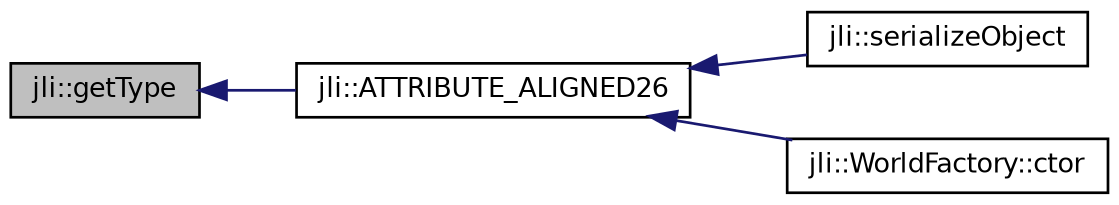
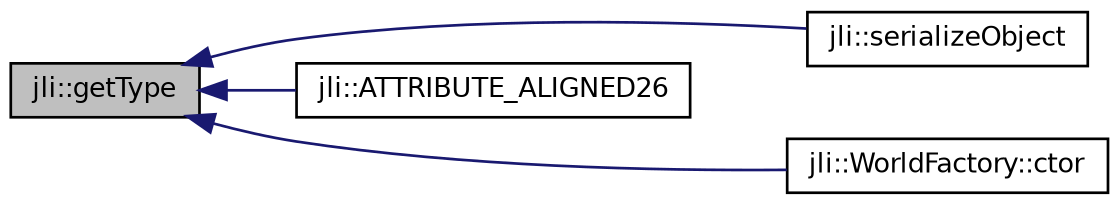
edge "jli::serializeObject" -> "jli::ATTRIBUTE_ALIGNED26": now "jli::serializeObject" -> "jli::getType"
edge "jli::WorldFactory::ctor" -> "jli::ATTRIBUTE_ALIGNED26": now "jli::WorldFactory::ctor" -> "jli::getType"
